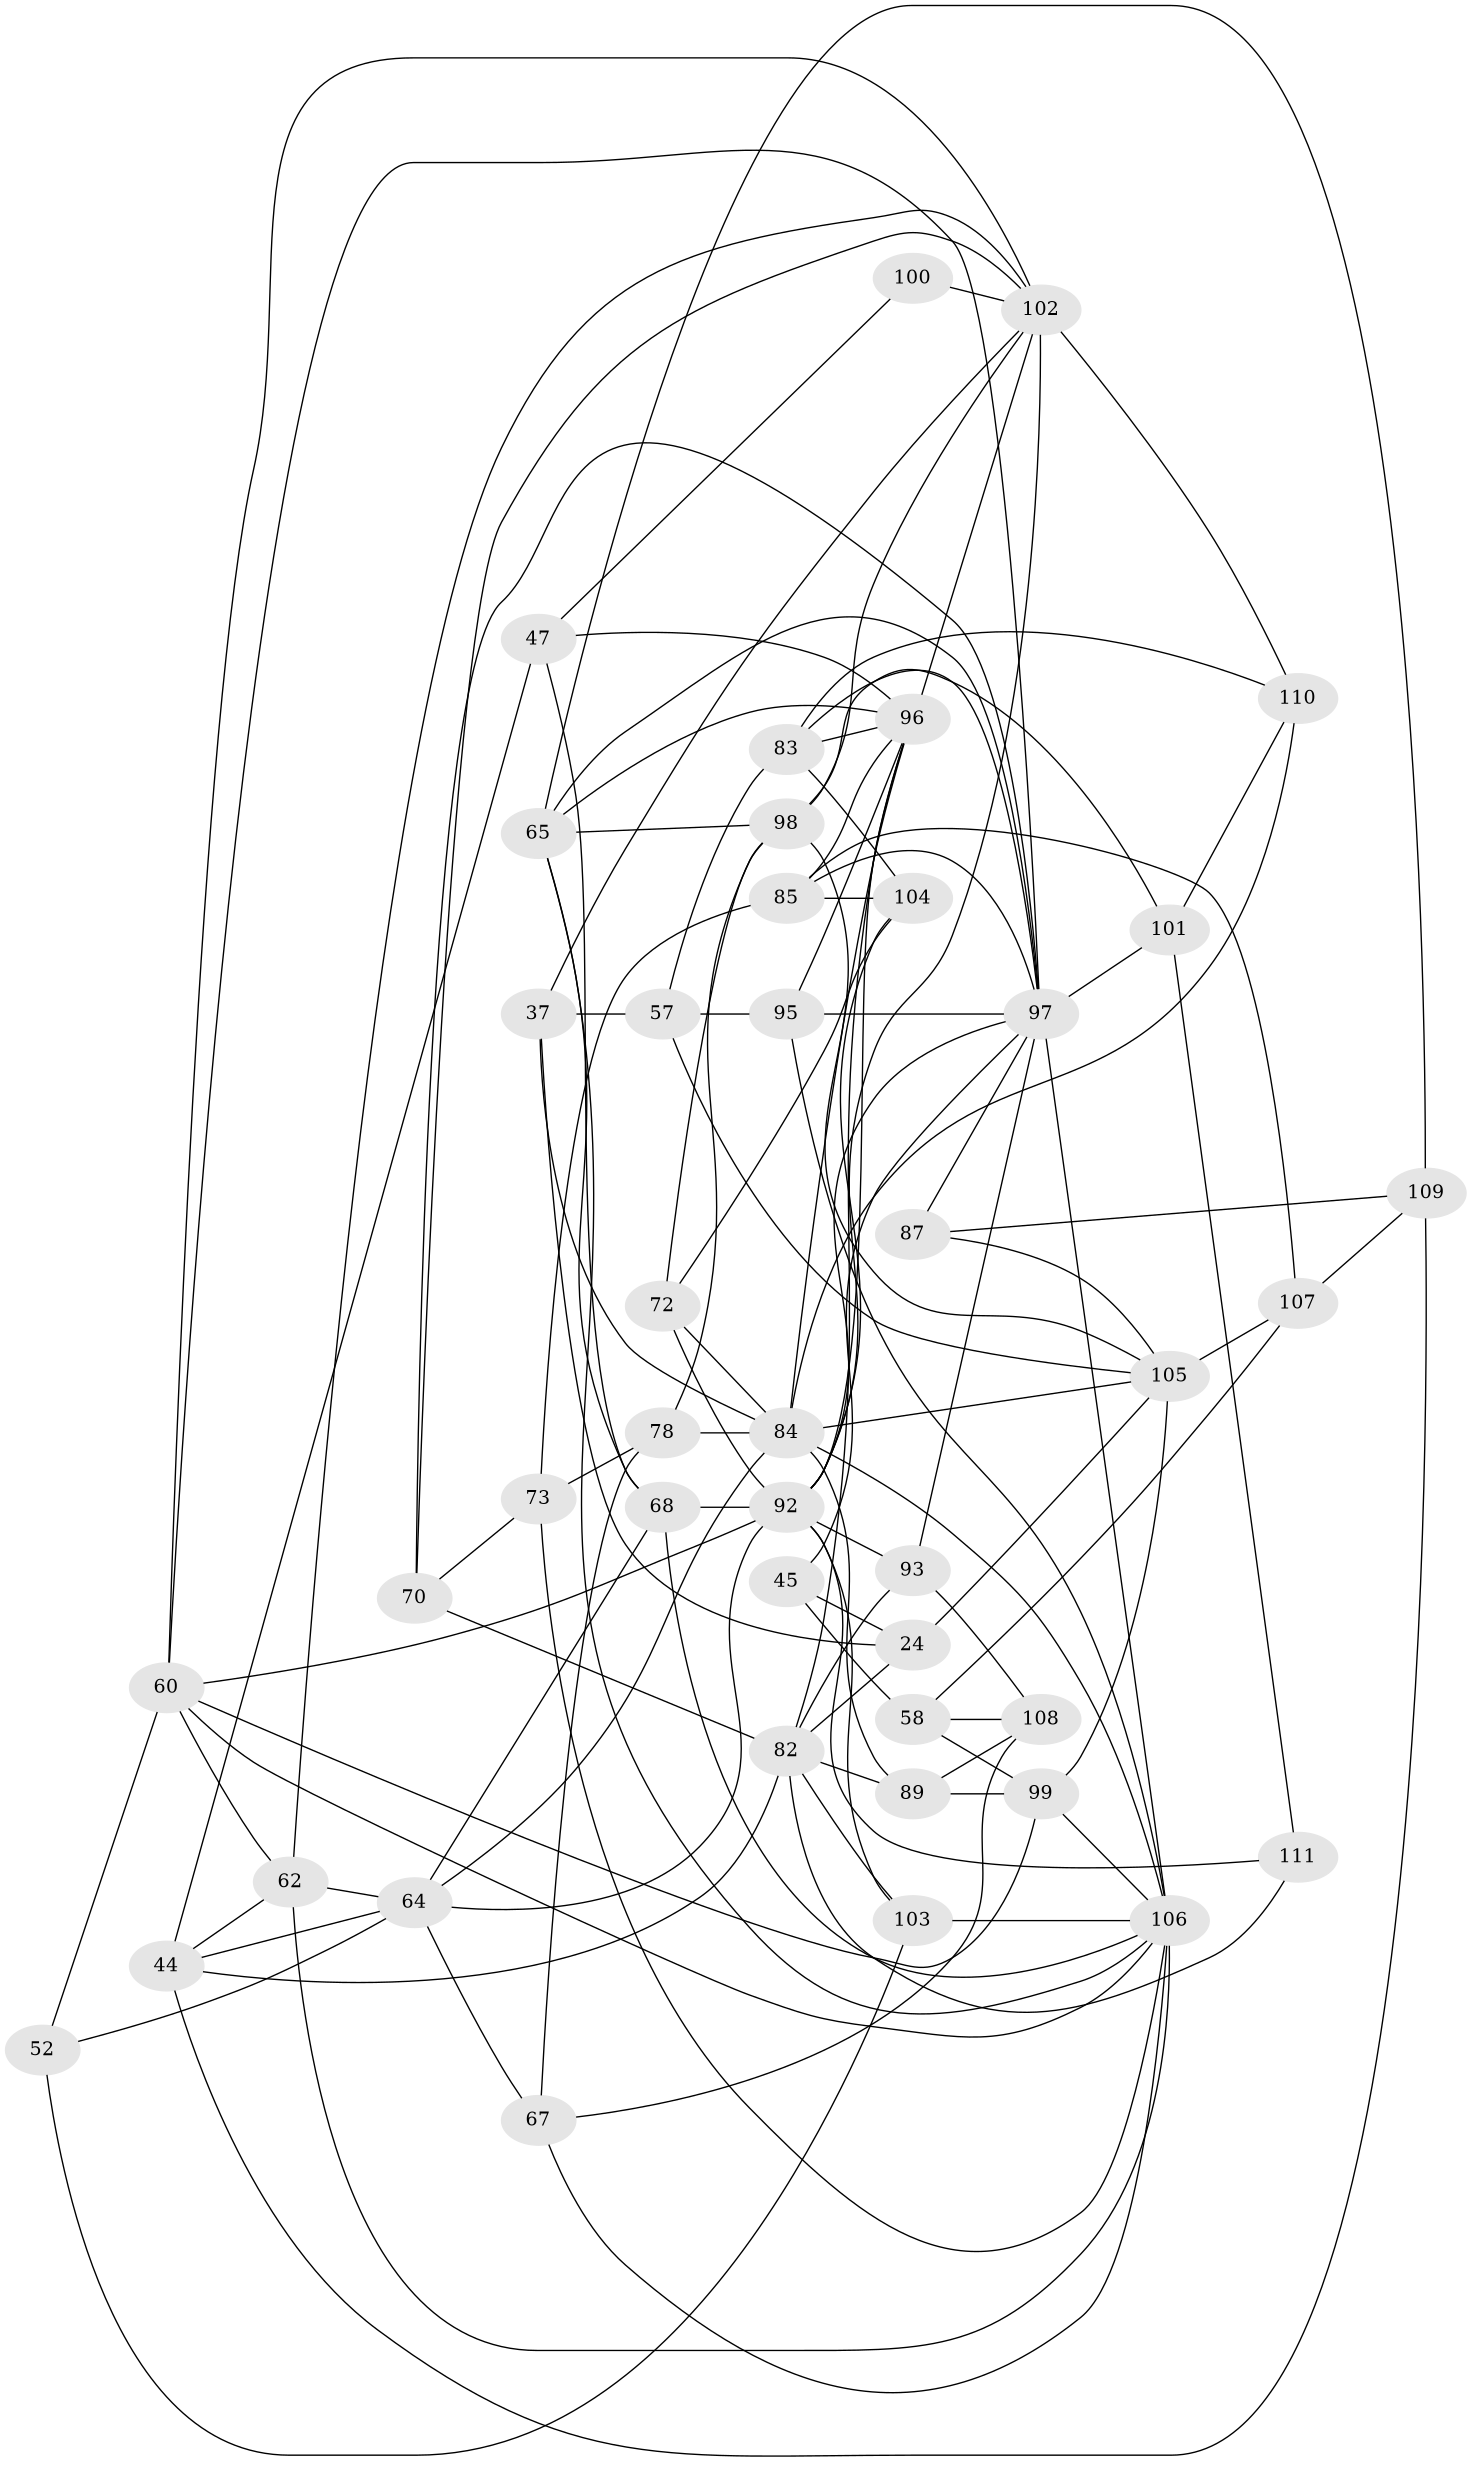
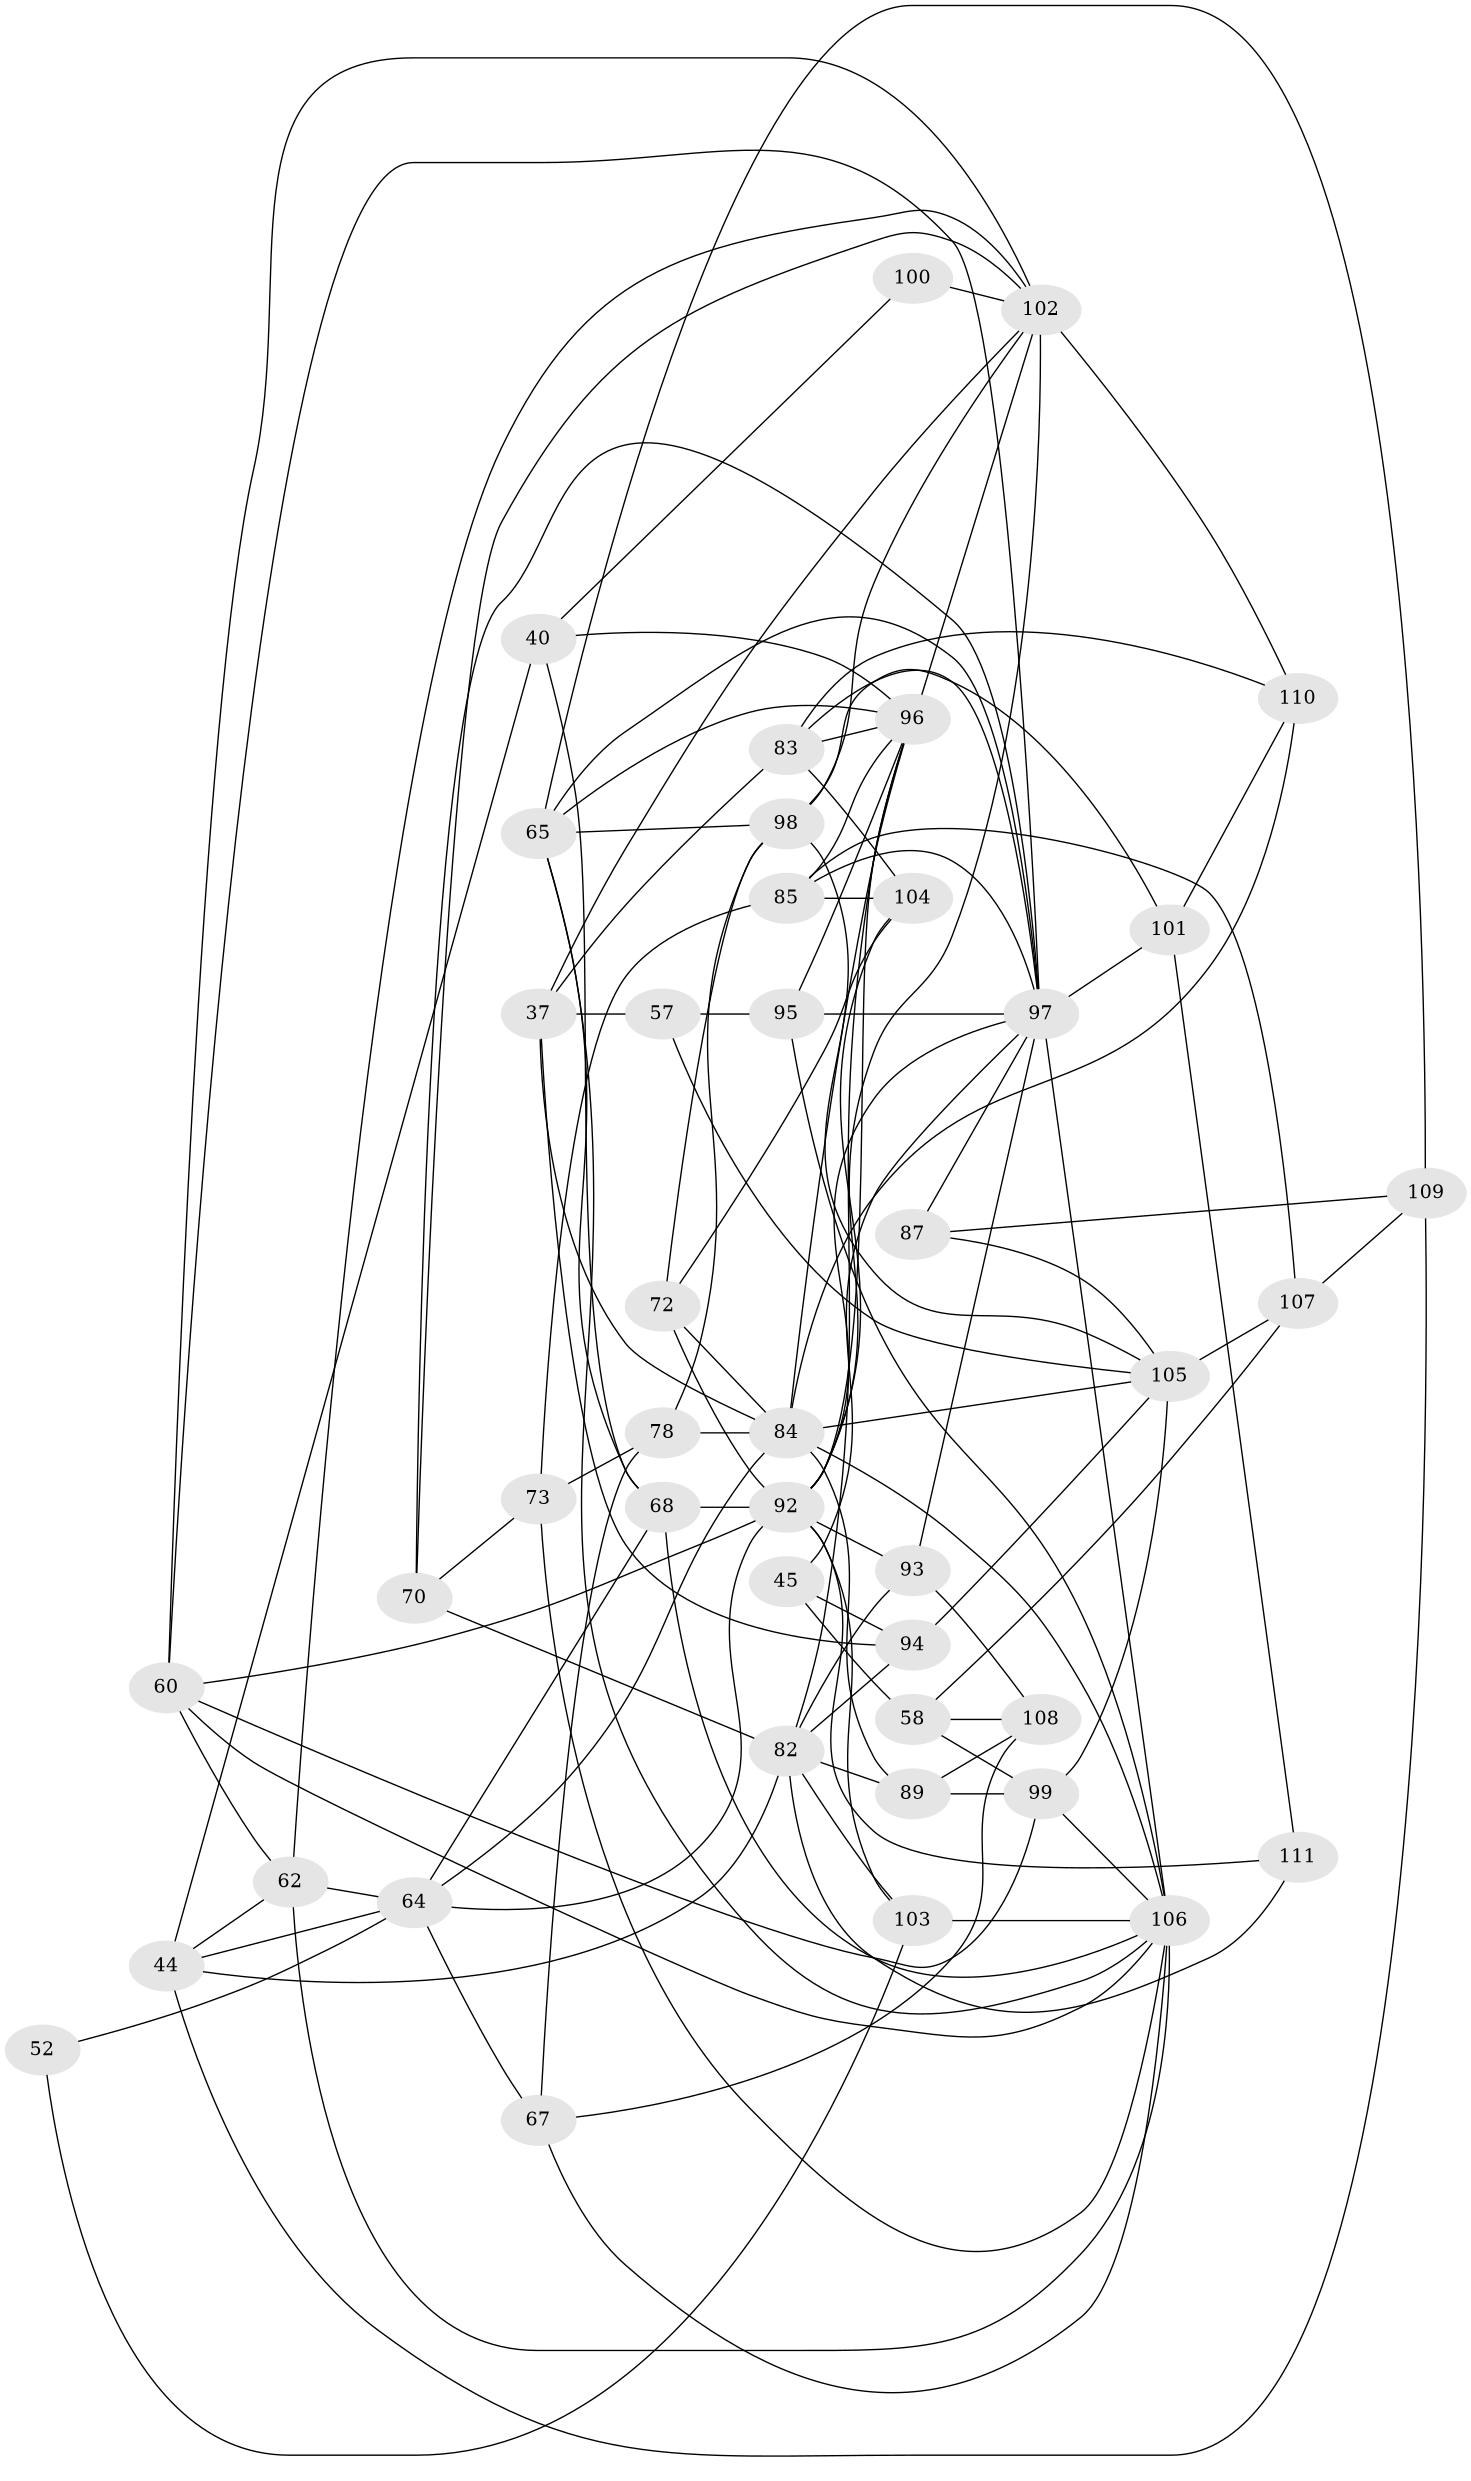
node "47": label "47" -> "40"
edge "83" -- "57": now "83" -- "37"
node "24": label "24" -> "94"
edge "60" -- "52": removed
